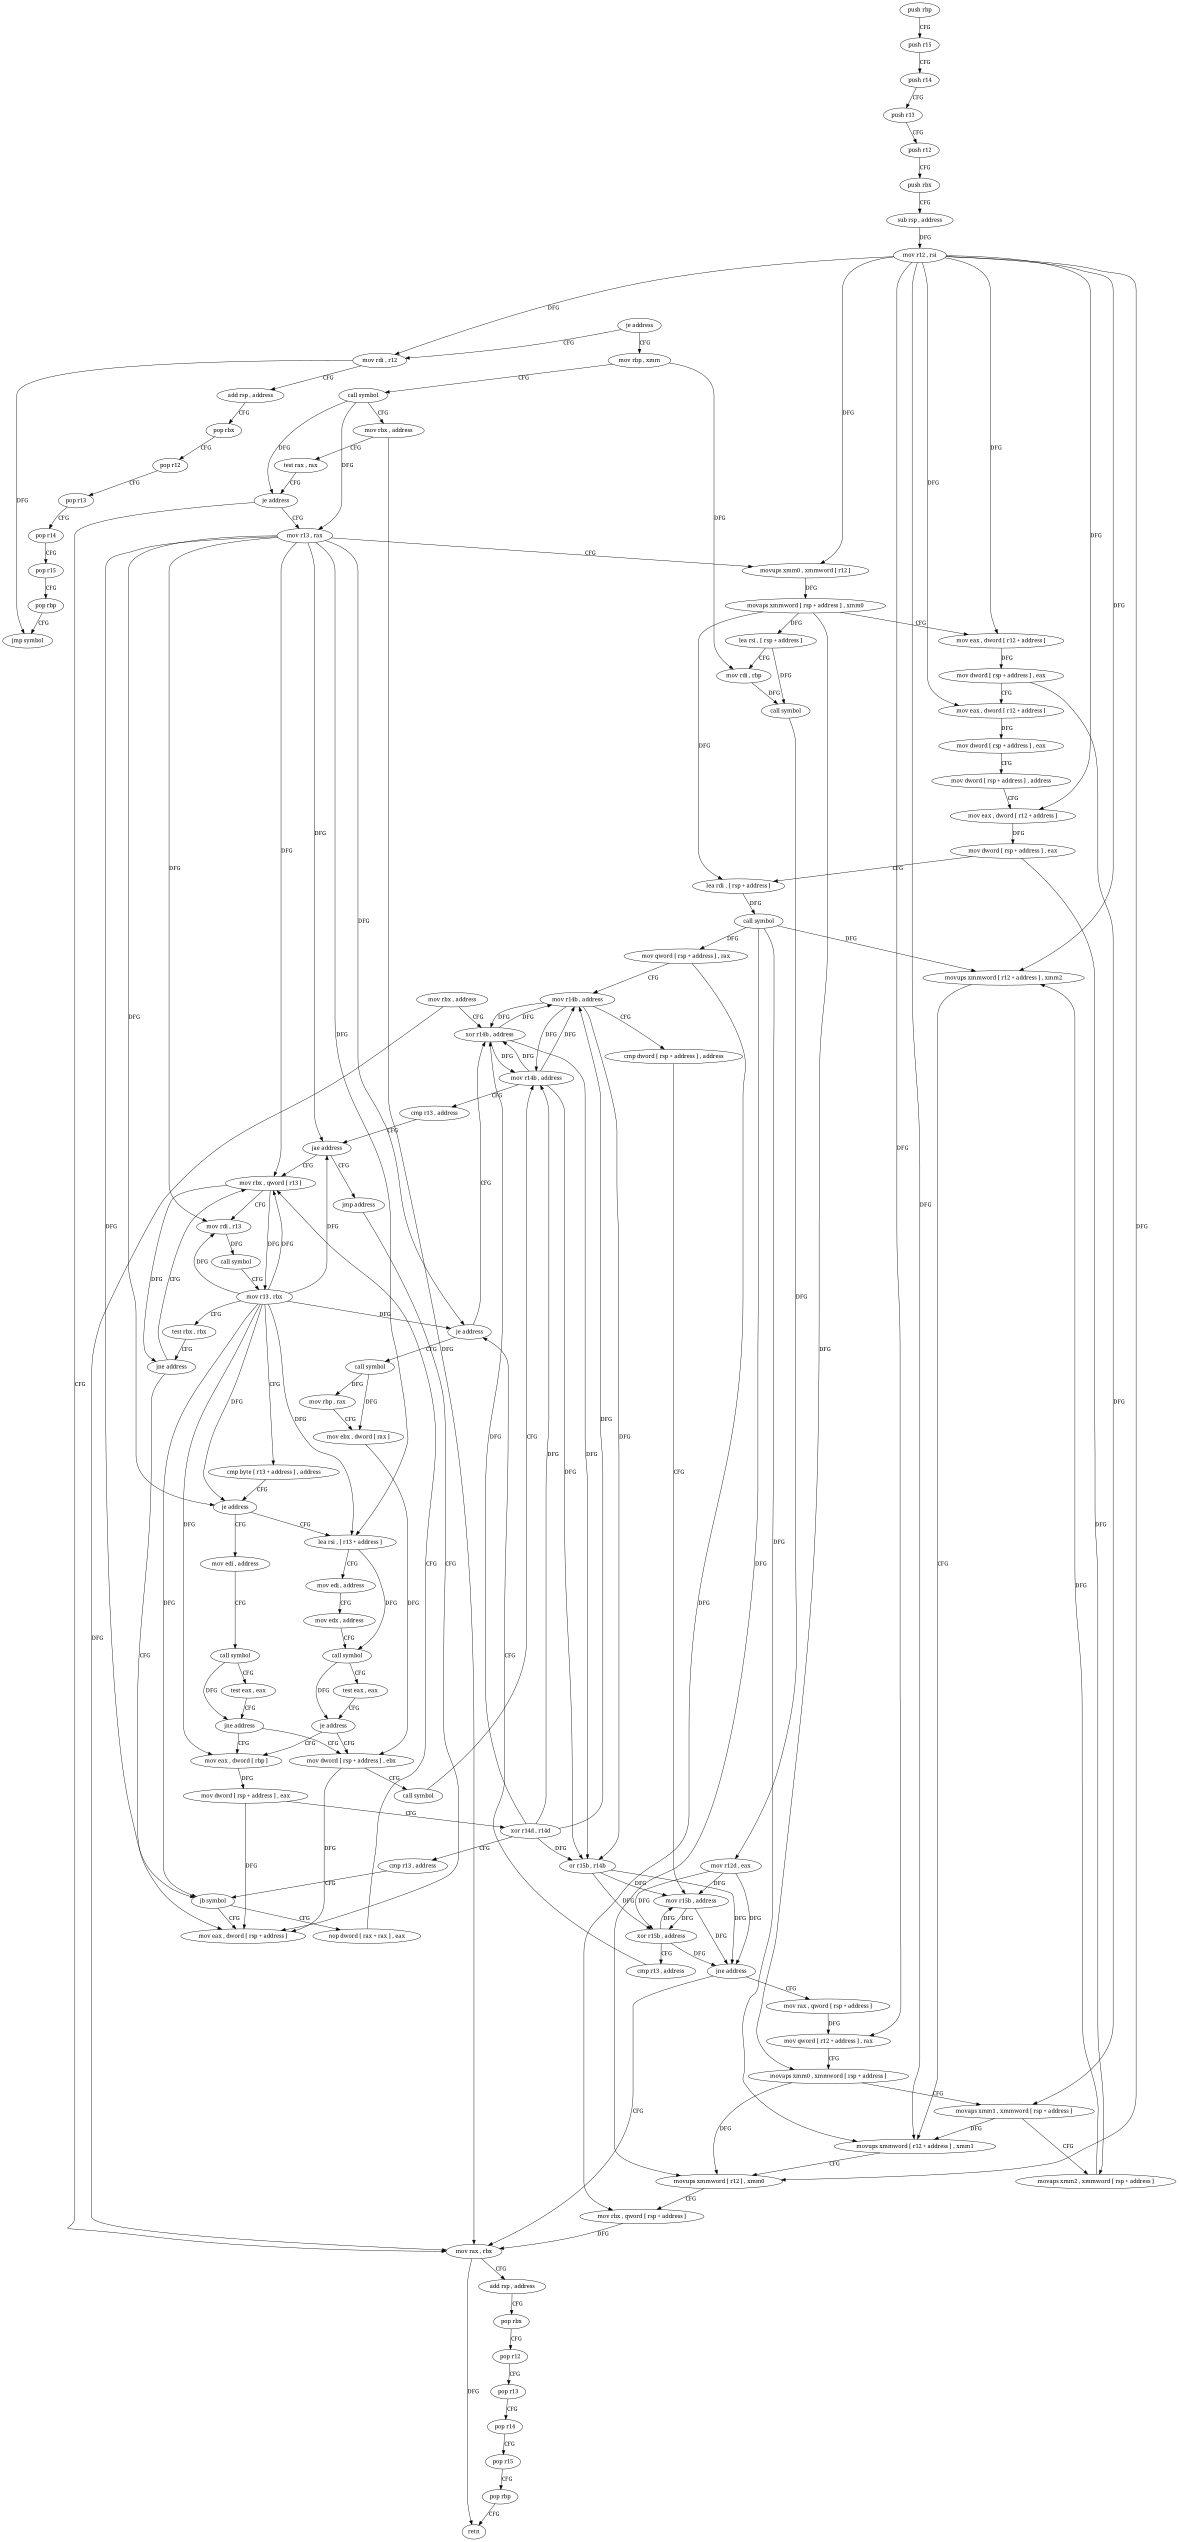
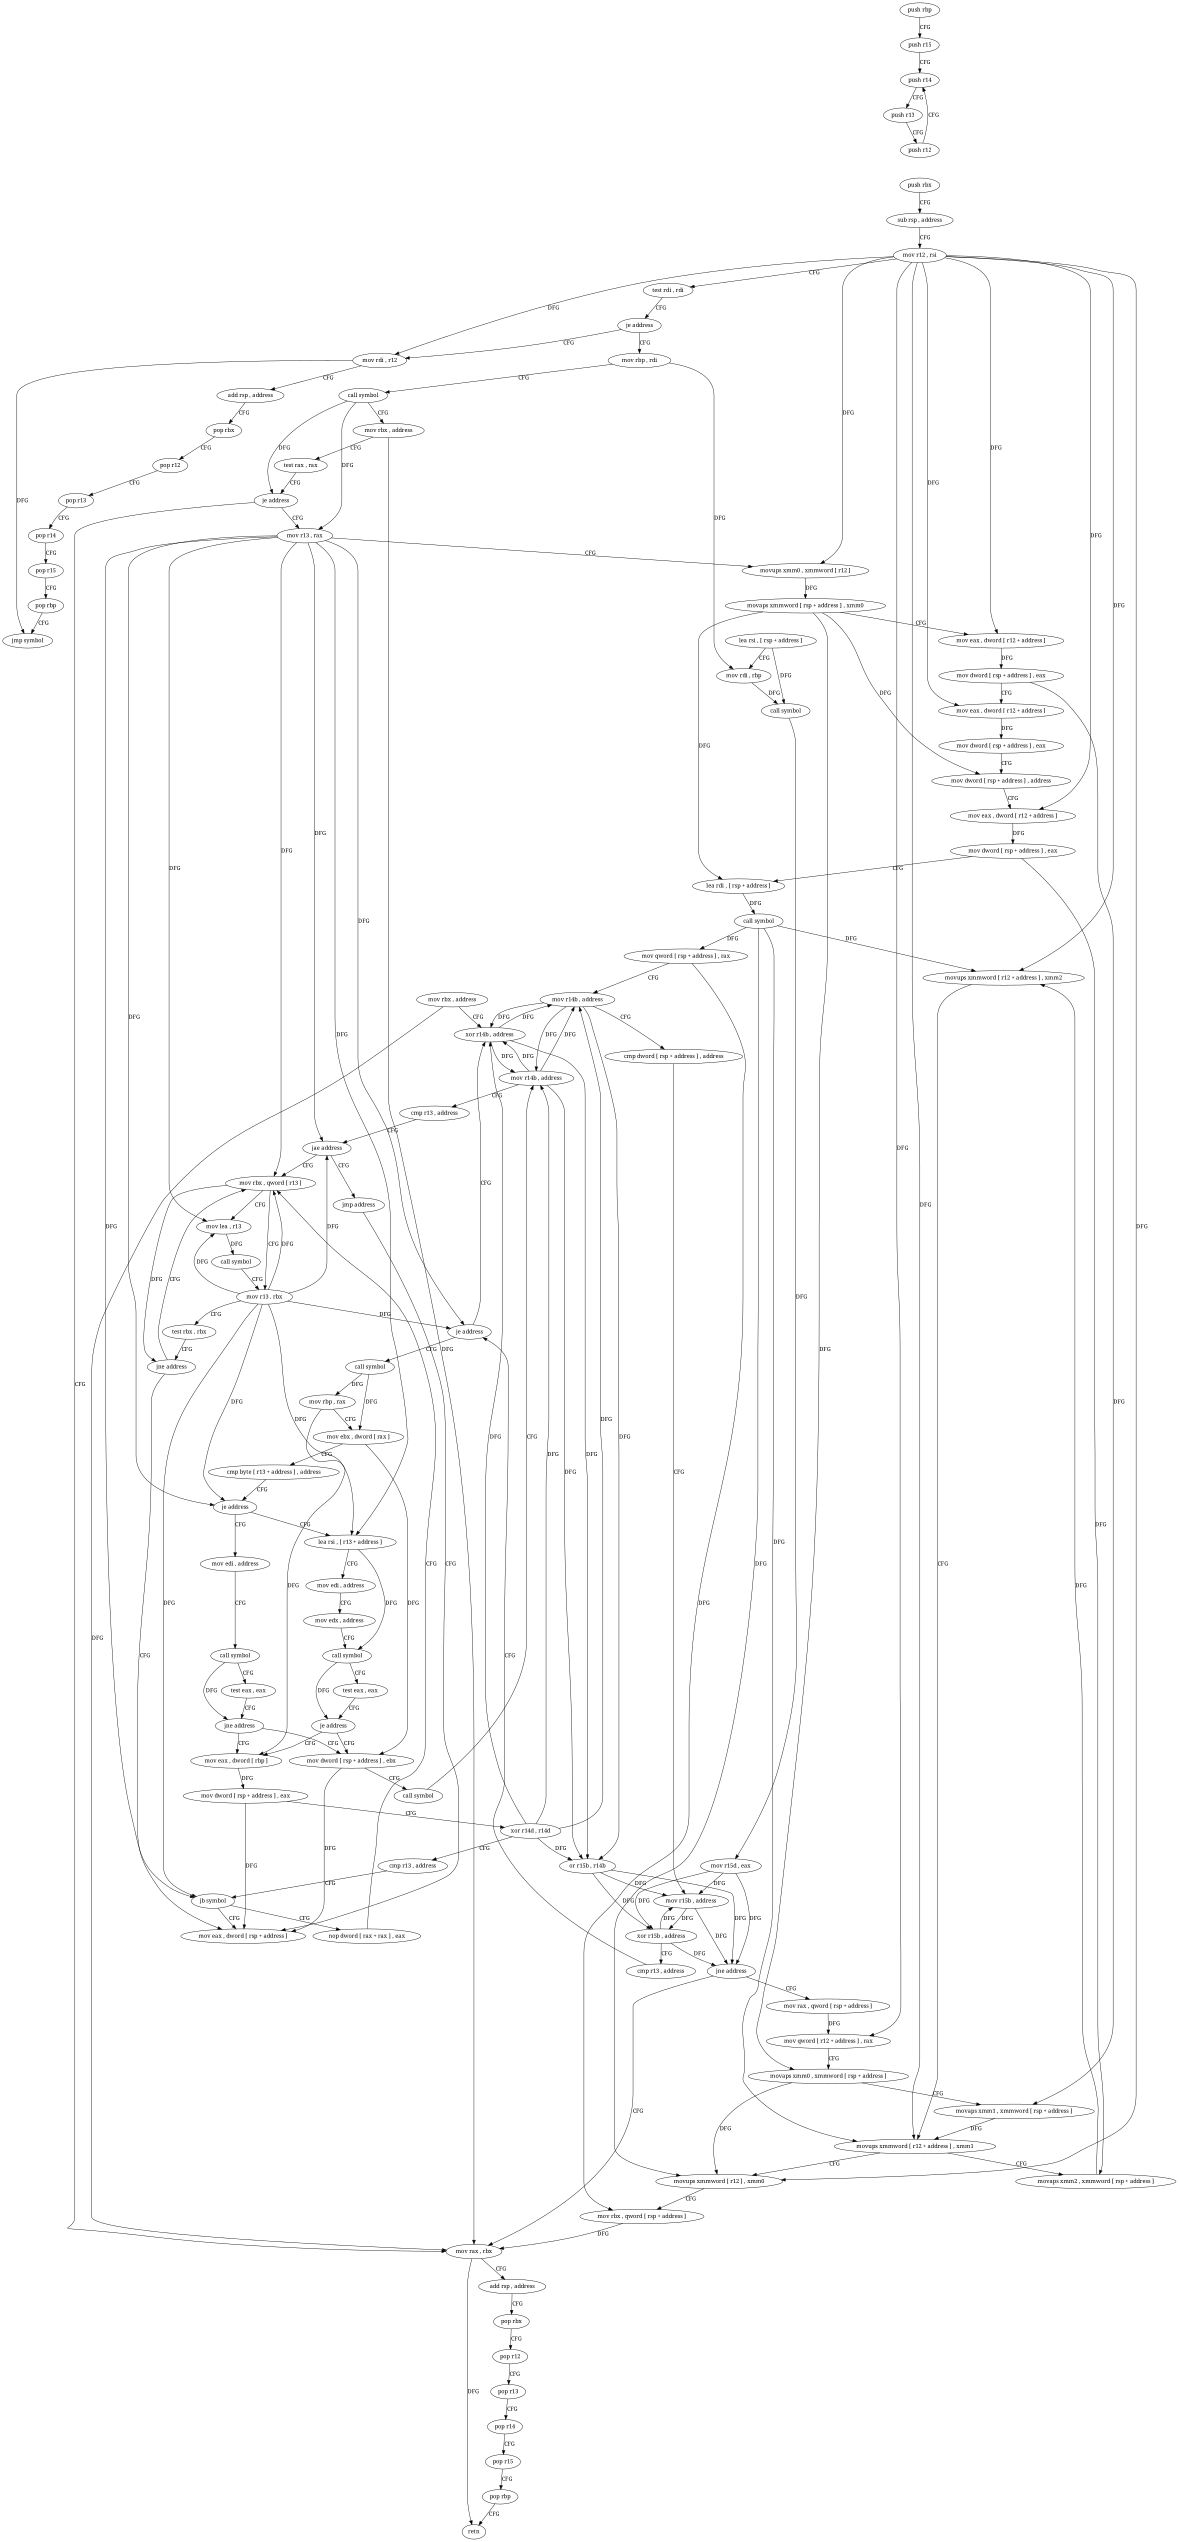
edge "push r12" -> "push rbx": now "push r12" -> "push r14"
edge "sub rsp , address" -> "mov r12 , rsi": label "DFG" -> "CFG"
node "test rdi , rdi": added
node "mov rbp , xmm": label "mov rbp , xmm" -> "mov rbp , rdi"
edge "movaps xmmword [ rsp + address ] , xmm0" -> "lea rsi , [ rsp + address ]": now "movaps xmmword [ rsp + address ] , xmm0" -> "mov dword [ rsp + address ] , address"
node "mov rdi , r13": label "mov rdi , r13" -> "mov lea , r13"
edge "mov rbx , qword [ r13 ]" -> "mov r13 , rbx": label "DFG" -> "CFG"
edge "mov r13 , rbx" -> "cmp byte [ r13 + address ] , address": now "mov ebx , dword [ rax ]" -> "cmp byte [ r13 + address ] , address"
edge "mov r13 , rbx" -> "mov eax , dword [ rbp ]": now "mov rbp , rax" -> "mov eax , dword [ rbp ]"
node "mov r12d , eax": label "mov r12d , eax" -> "mov r15d , eax"
edge "movaps xmm1 , xmmword [ rsp + address ]" -> "movaps xmm2 , xmmword [ rsp + address ]": now "movups xmmword [ r12 + address ] , xmm1" -> "movaps xmm2 , xmmword [ rsp + address ]"
